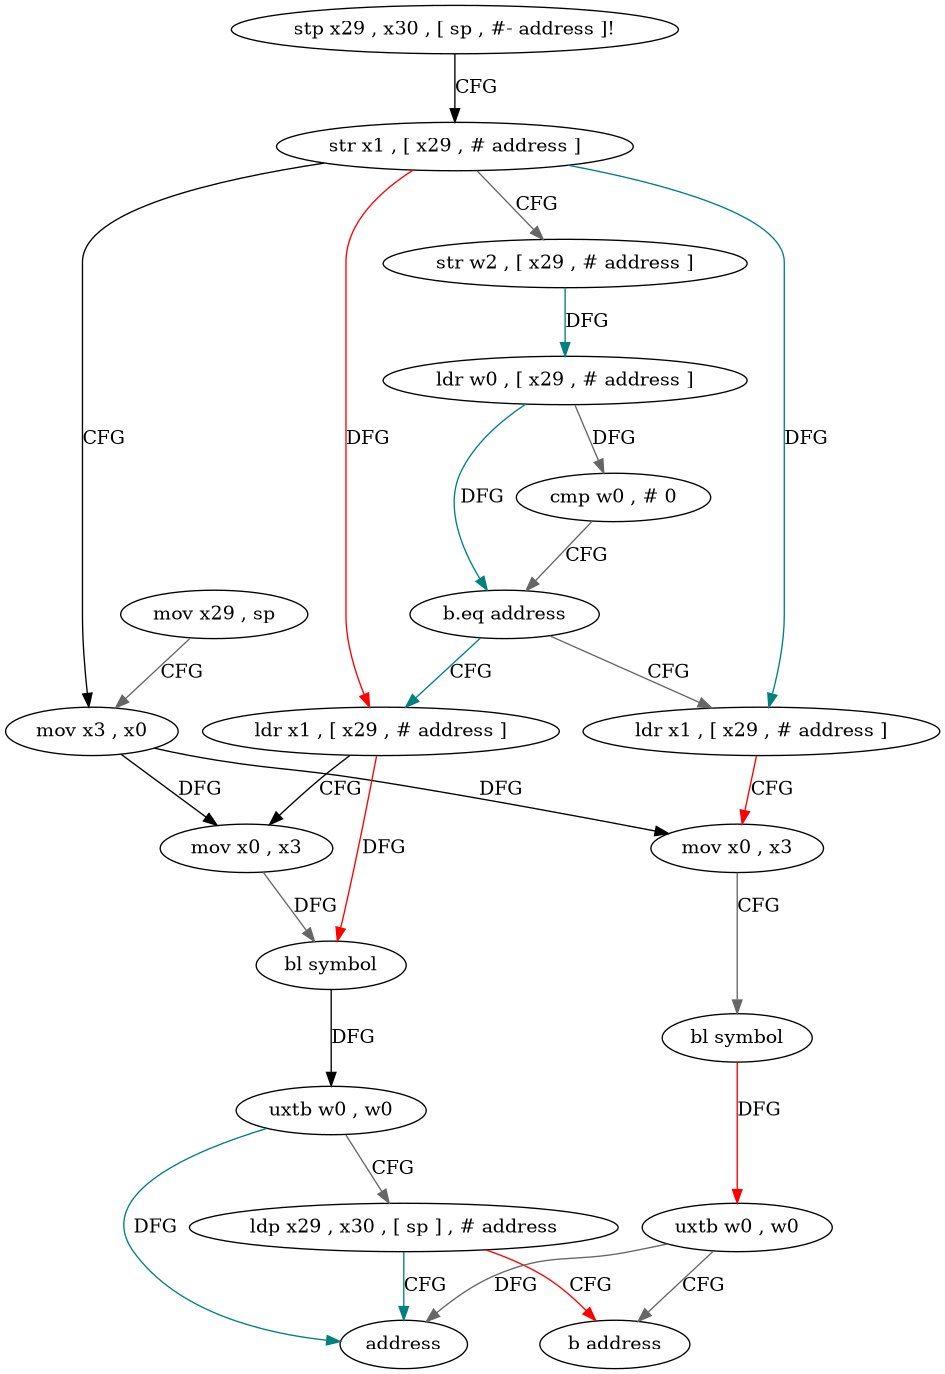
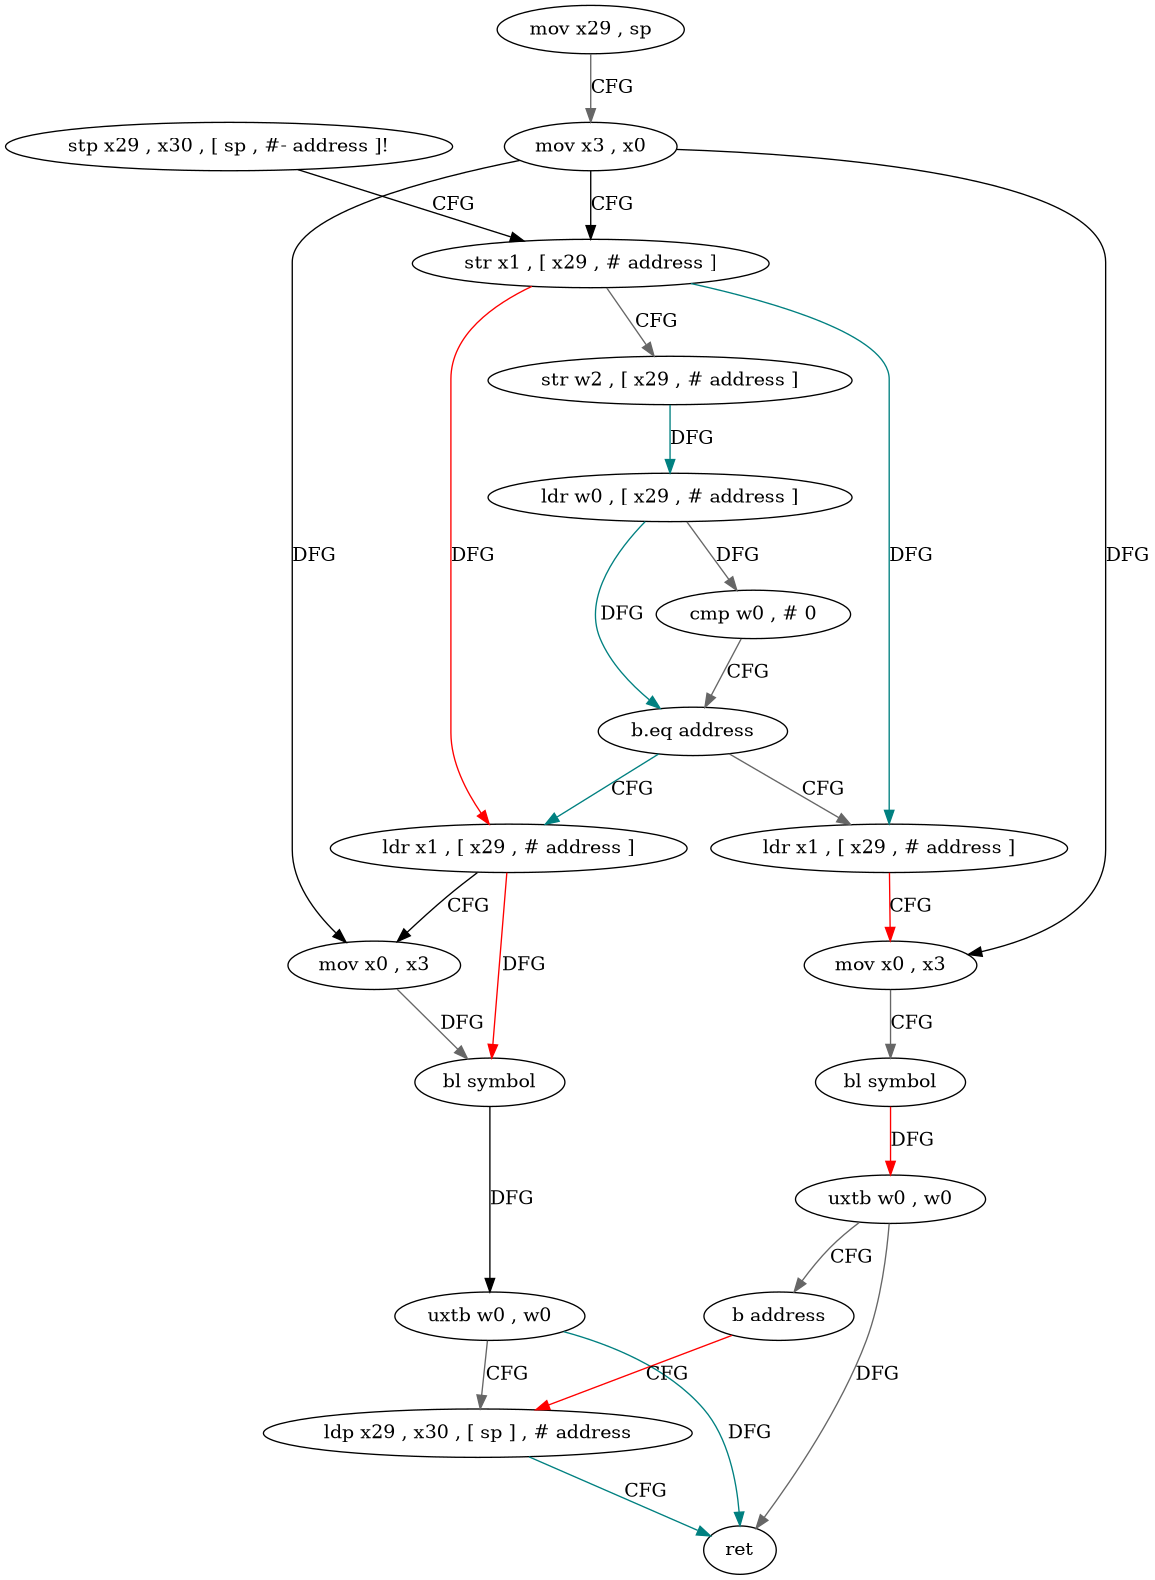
edge "str x1 , [ x29 , # address ]" -> "mov x3 , x0": reversed
edge "ldp x29 , x30 , [ sp ] , # address" -> "b address": reversed
node "address": label "address" -> "ret"
